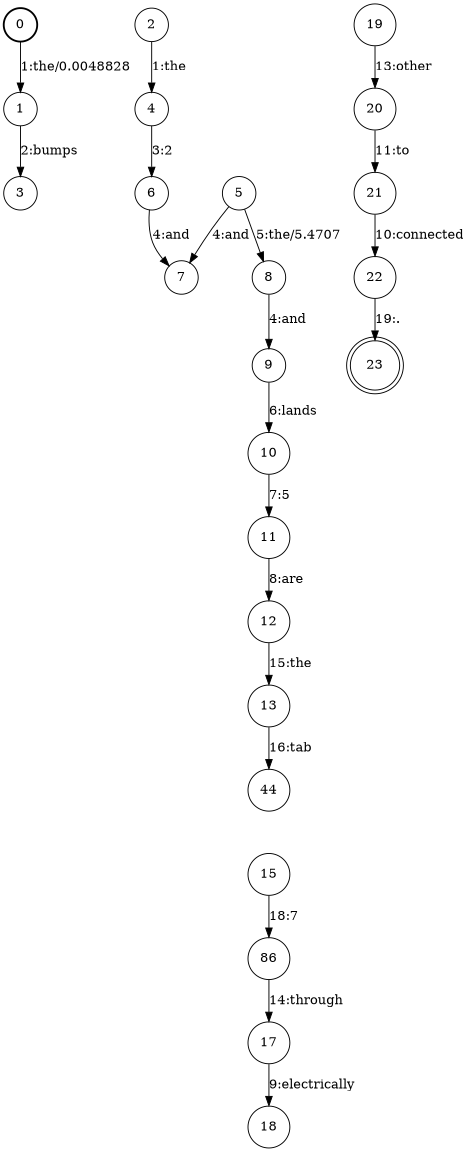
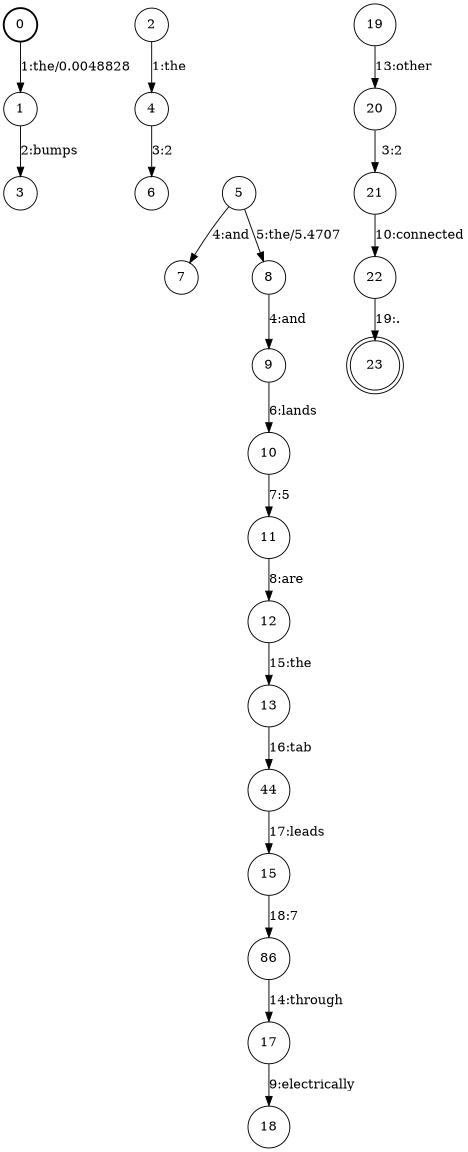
edge "20" -> "21": label "11:to" -> "3:2"
edge "6" -> "7": removed, label "4:and"
edge "44" -> "15": added, label "17:leads"
